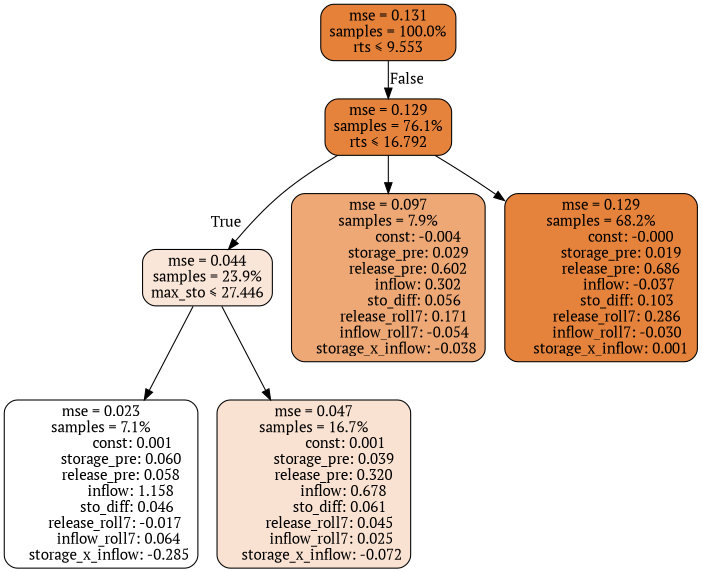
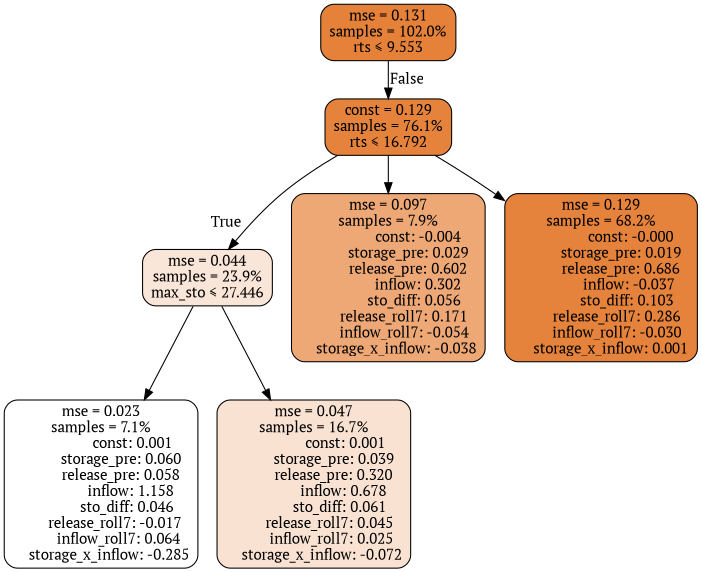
node "mse = 0.131 samples = 100.0% rts ≤ 9.553": label "mse = 0.131 samples = 100.0% rts ≤ 9.553" -> "mse = 0.131 samples = 102.0% rts ≤ 9.553"
node "mse = 0.129 samples = 76.1% rts ≤ 16.792": label "mse = 0.129 samples = 76.1% rts ≤ 16.792" -> "const = 0.129 samples = 76.1% rts ≤ 16.792"
